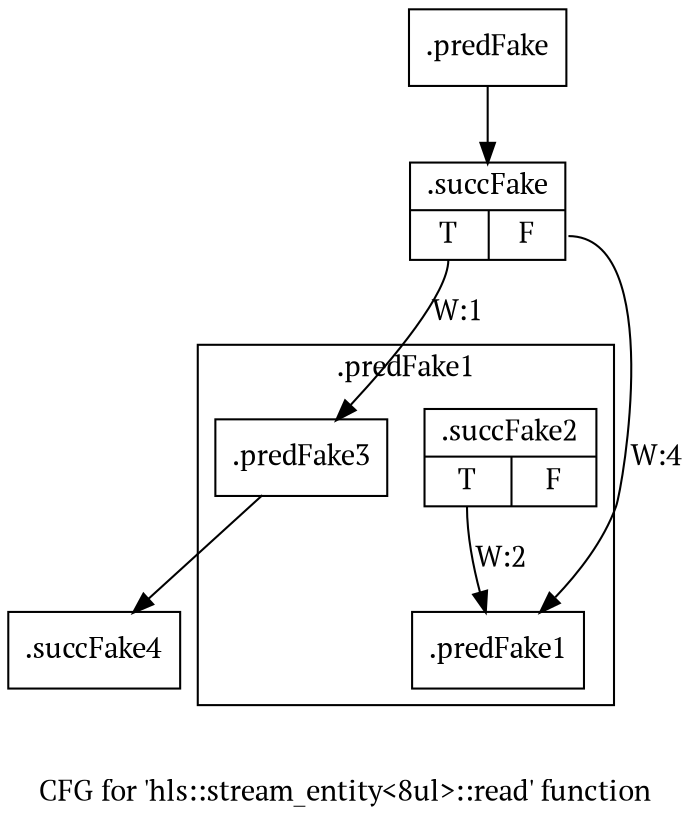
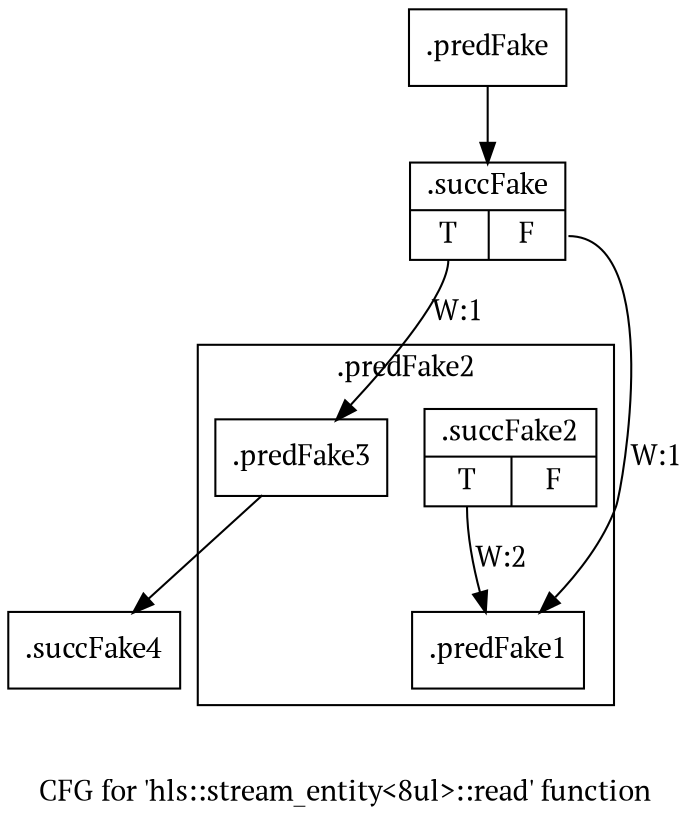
cluster ".predFake1": label ".predFake1" -> ".predFake2"
edge ".succFake" -> ".predFake1": label "W:4" -> "W:1"
